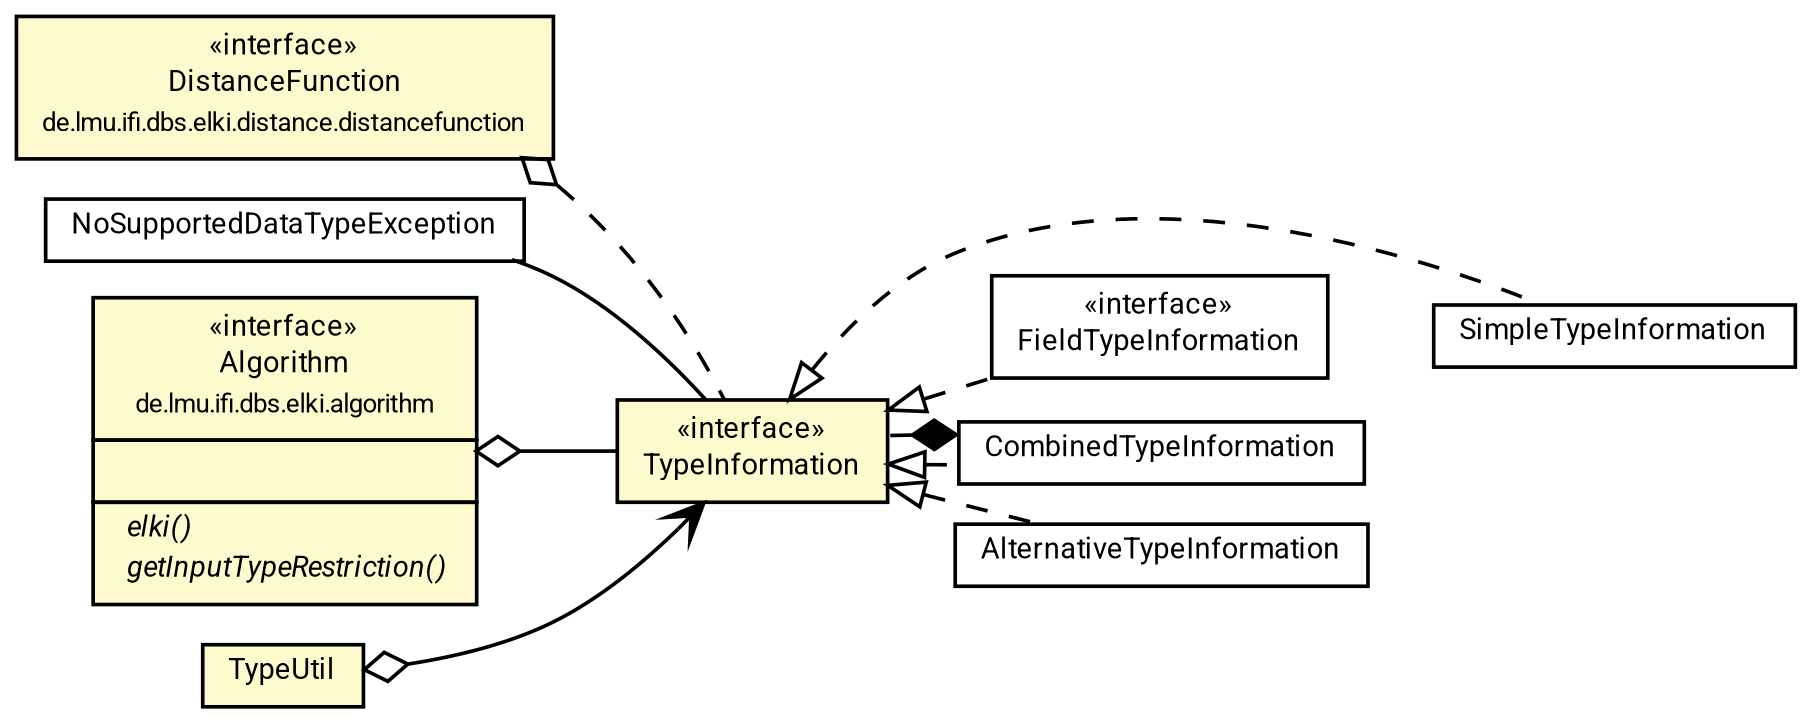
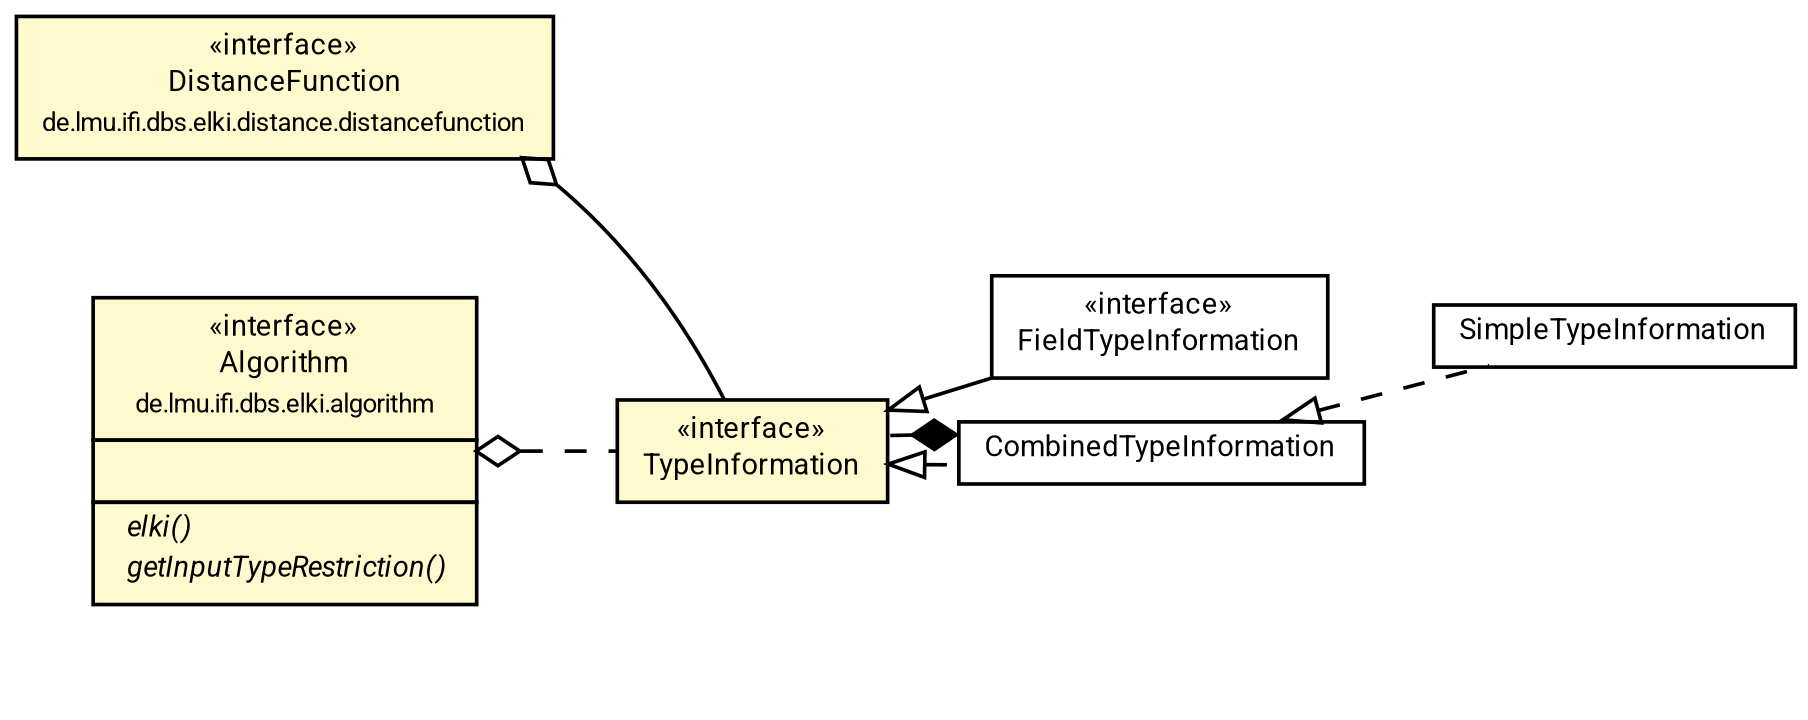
edge "SimpleTypeInformation" -> "TypeInformation": now "SimpleTypeInformation" -> "CombinedTypeInformation"
node "NoSupportedDataTypeException": removed
edge "TypeInformation" -> "DistanceFunction": style dashed -> solid
edge "FieldTypeInformation" -> "TypeInformation": style dashed -> solid
edge "TypeInformation" -> "Algorithm": style solid -> dashed
node "AlternativeTypeInformation": removed
node "TypeUtil": removed
